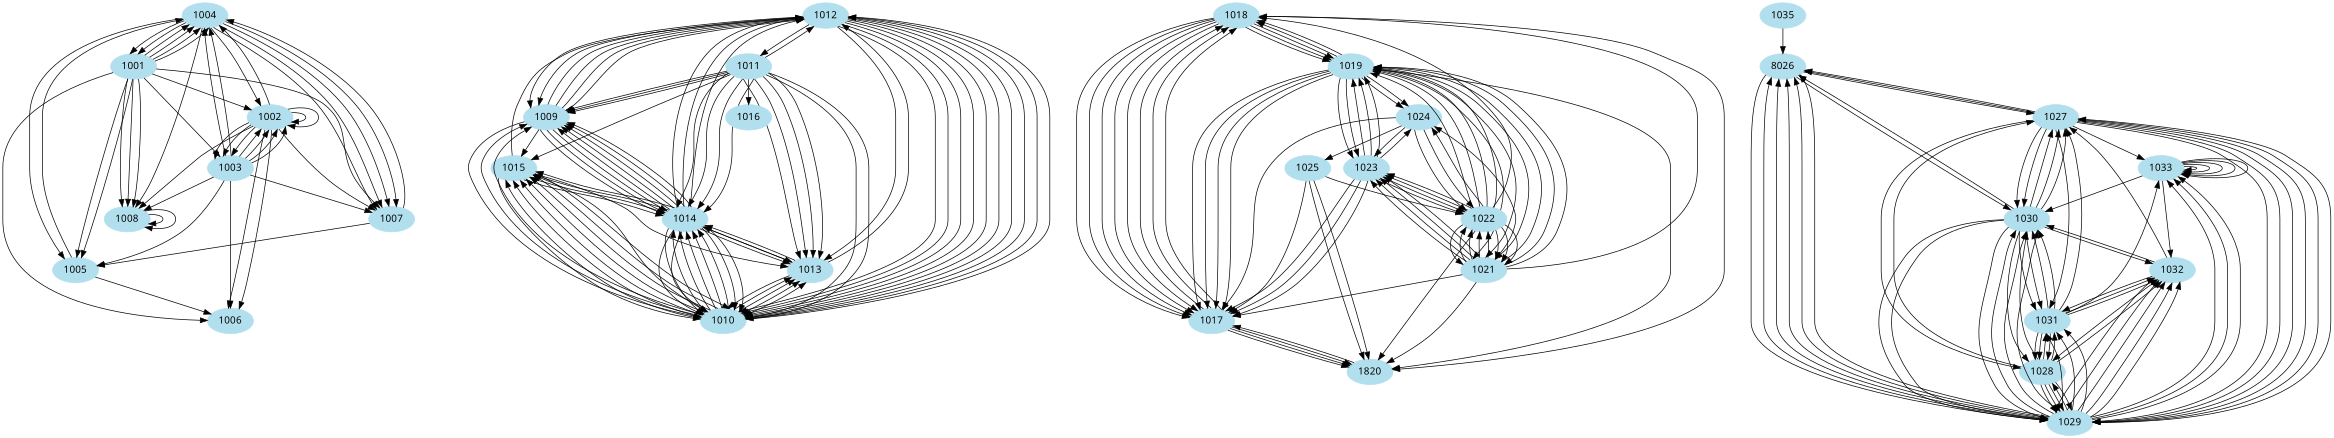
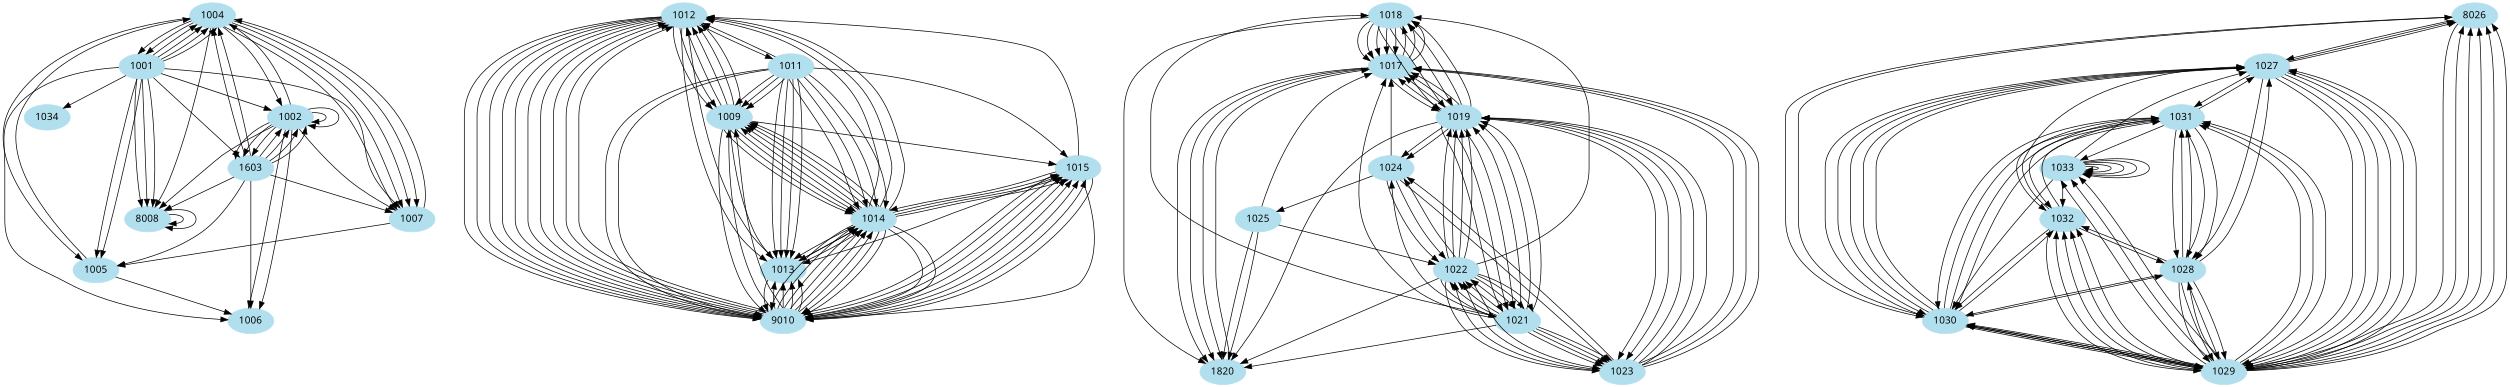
node "1035": removed
edge "1017" -> "1019": added
node "1034": added
node "1016": removed
edge "1027" -> "1033": reversed
node "1003": label "1003" -> "1603"
edge "1009" -> "1013": added
node "1008": label "1008" -> "8008"
node "1010": label "1010" -> "9010"
